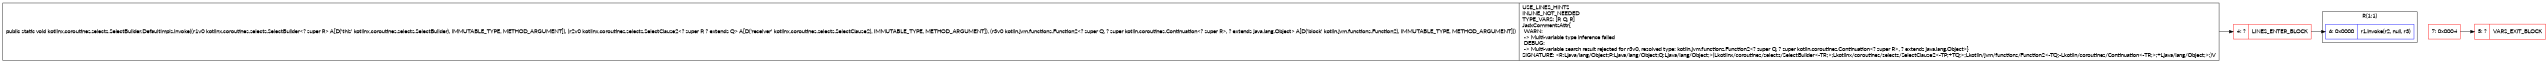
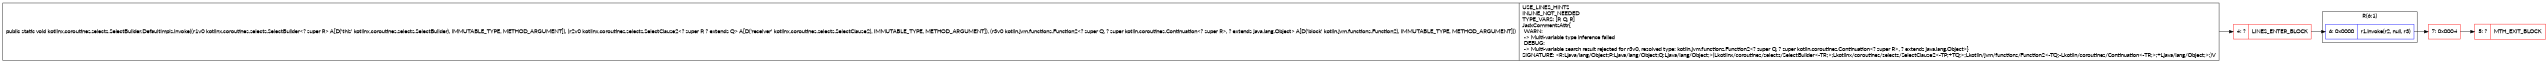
cluster "R(1:1)": label "R(1:1)" -> "R(6:1)"
node "5: ?": text "VARS_EXIT_BLOCK" -> "MTH_EXIT_BLOCK"
edge "6: 0x0000" -> "7: 0x0004": added
